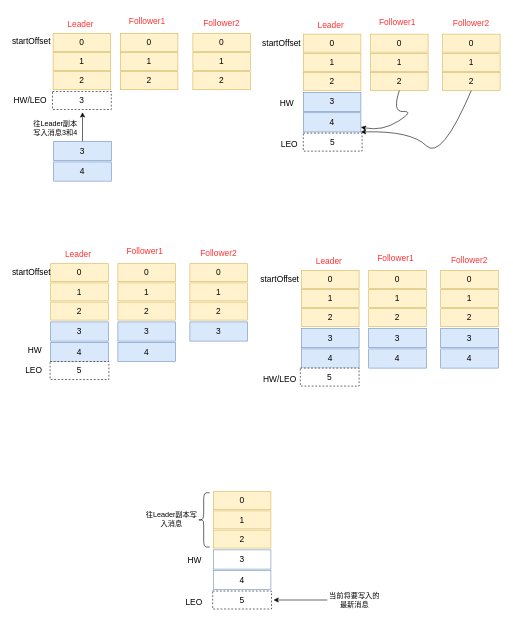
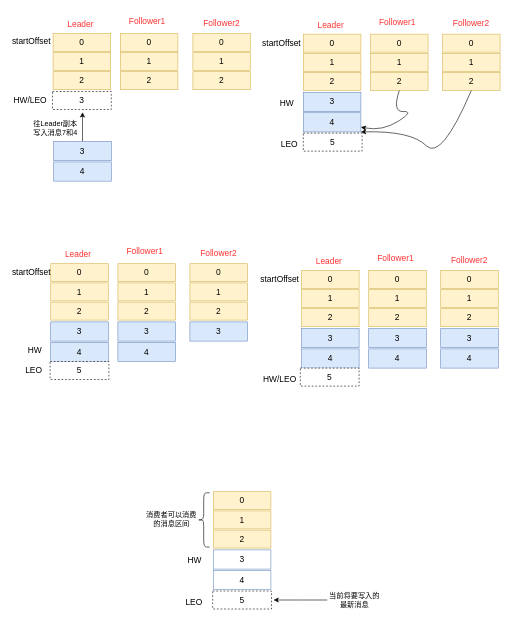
node "往Leader副本写入消息3和4": label "往Leader副本写入消息3和4" -> "往Leader副本写入消息7和4"
node "往Leader副本写入消息": label "往Leader副本写入消息" -> "消费者可以消费的消息区间"
